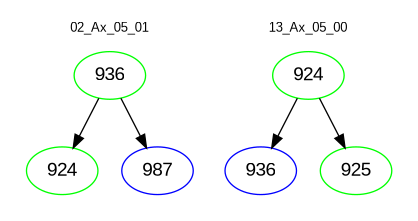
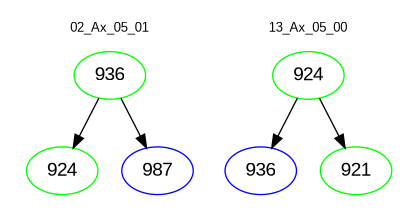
node "925": label "925" -> "921"
